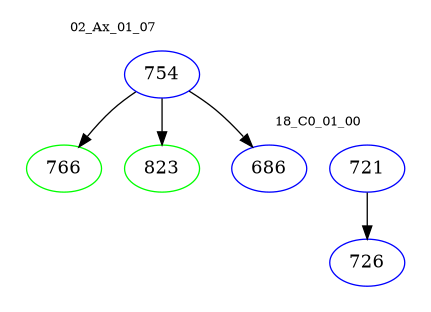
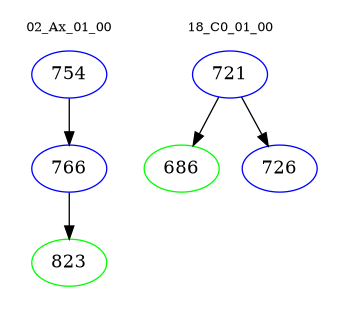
cluster "02_Ax_01_07": label "02_Ax_01_07" -> "02_Ax_01_00"
edge "754" -> "823": now "766" -> "823"
edge "754" -> "686": now "721" -> "686"
node "766": color green -> blue
node "686": color blue -> green
